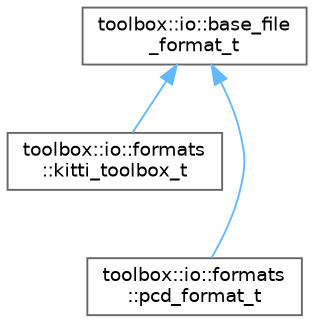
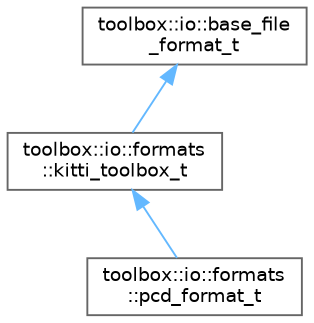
edge "toolbox::io::formats ::pcd_format_t" -> "toolbox::io::base_file _format_t": now "toolbox::io::formats ::pcd_format_t" -> "toolbox::io::formats ::kitti_toolbox_t"
